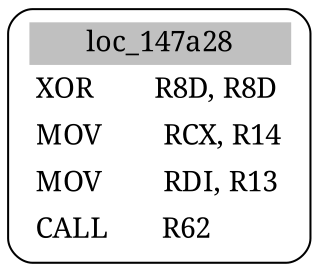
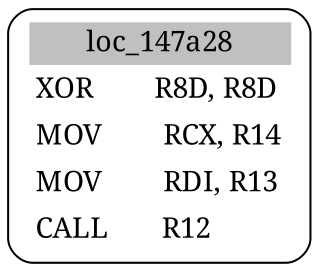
node "loc_147a28": text "CALL       R62" -> "CALL       R12"
